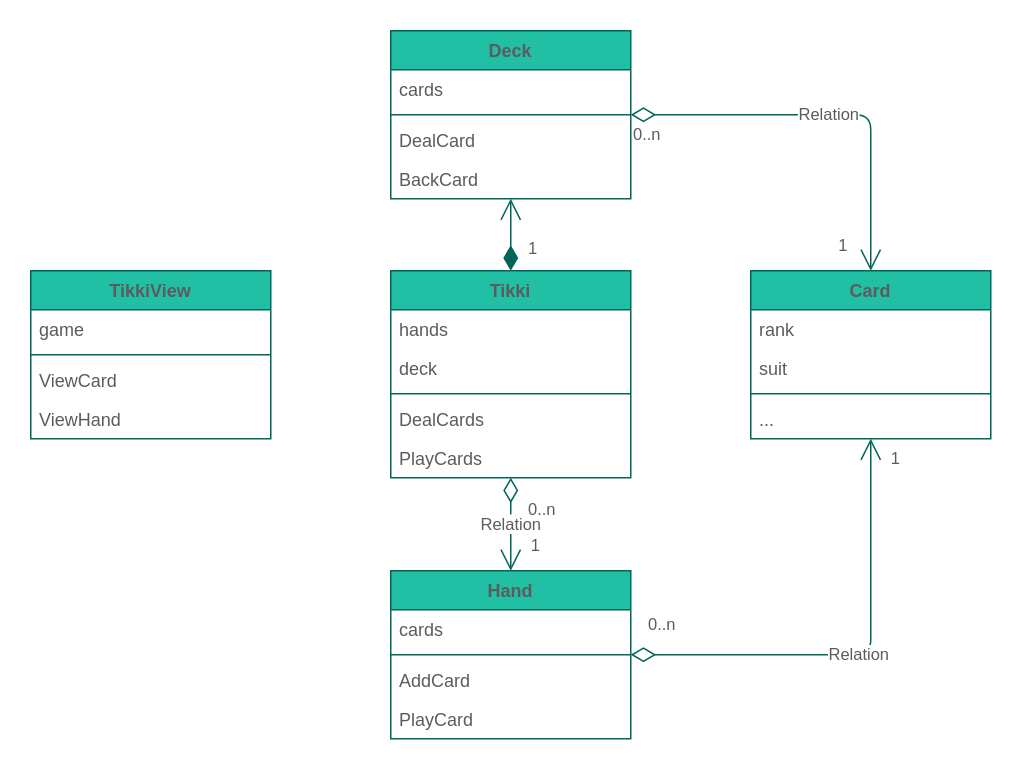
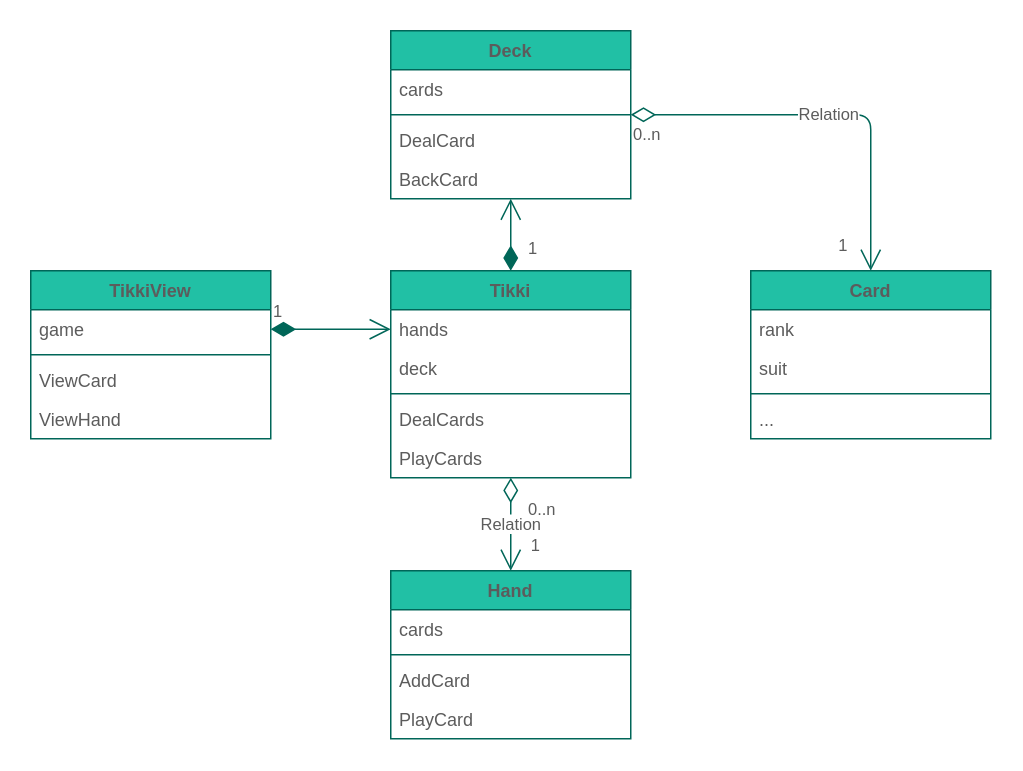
edge "game" -- "hands": added, label "1"
edge "Card" -- "Hand": removed, labels "1", "Relation", "0..n"
